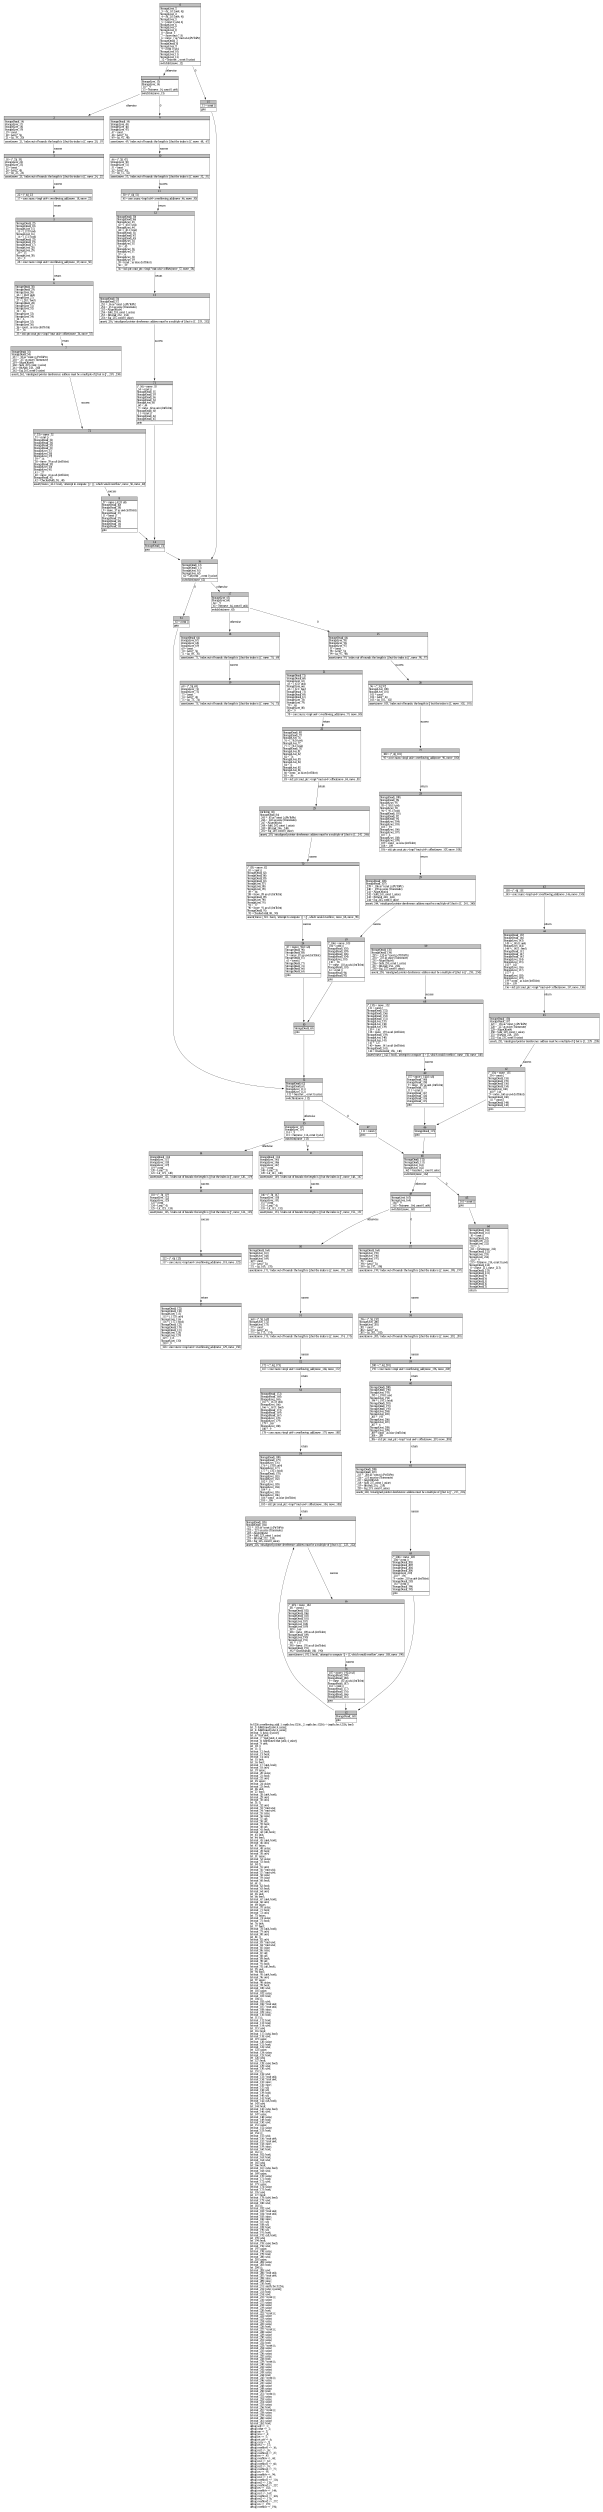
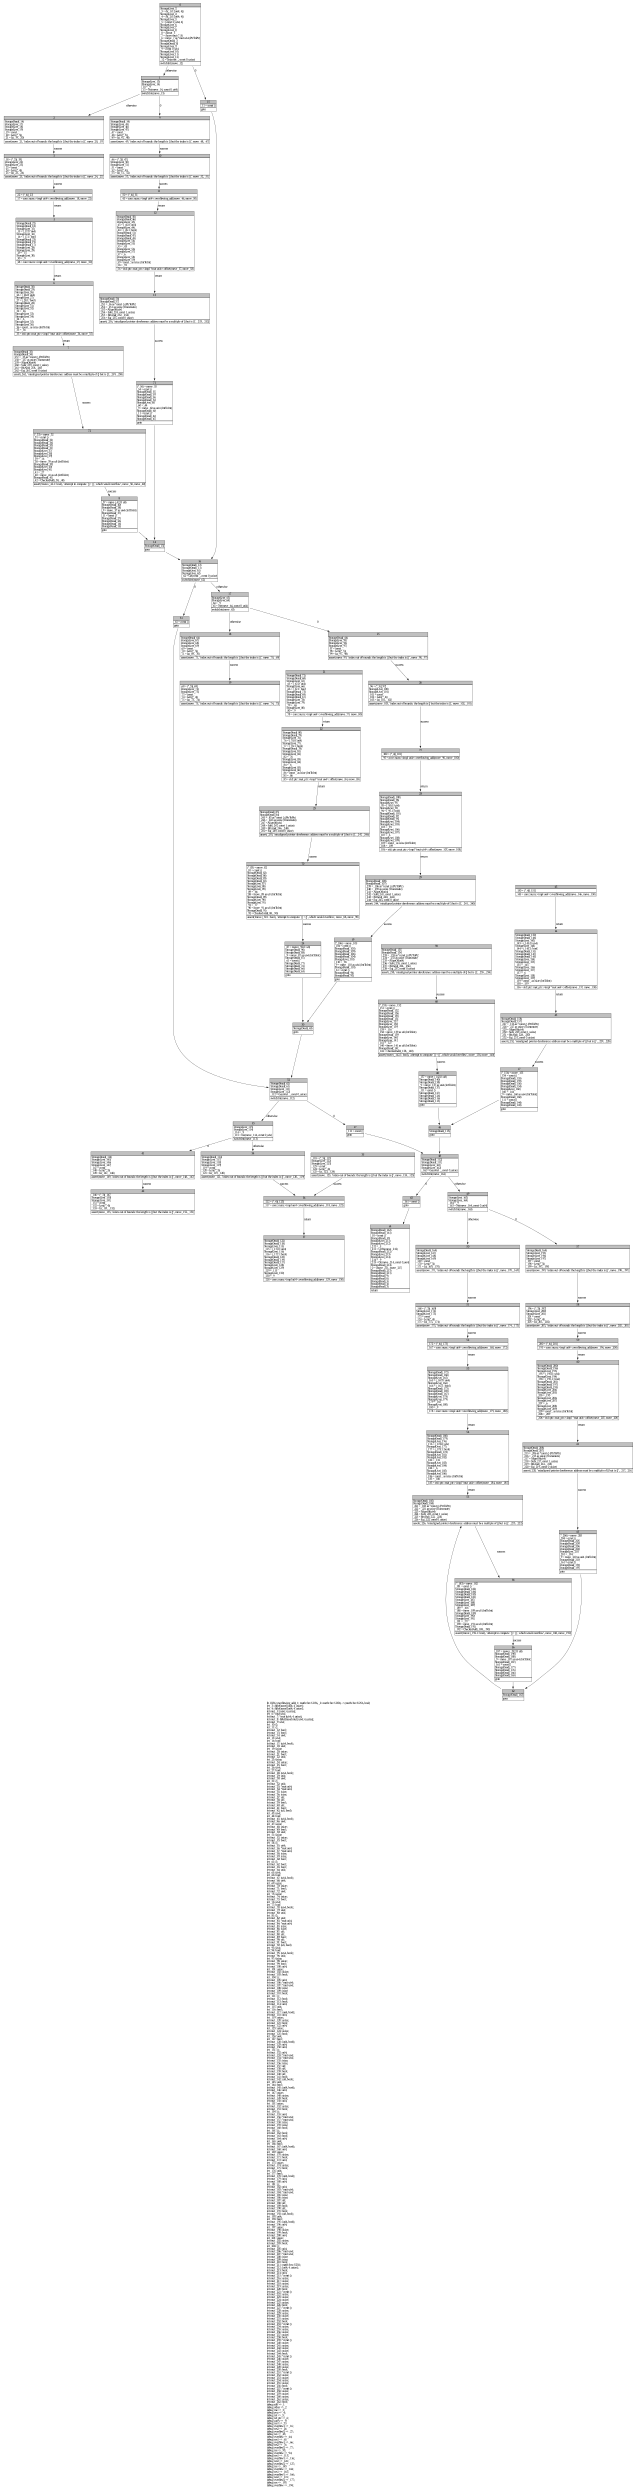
node "23": text "IntToInt(_85)" -> "StorageDead(_85)"
edge "34" -> "35": now "34" -> "36"
